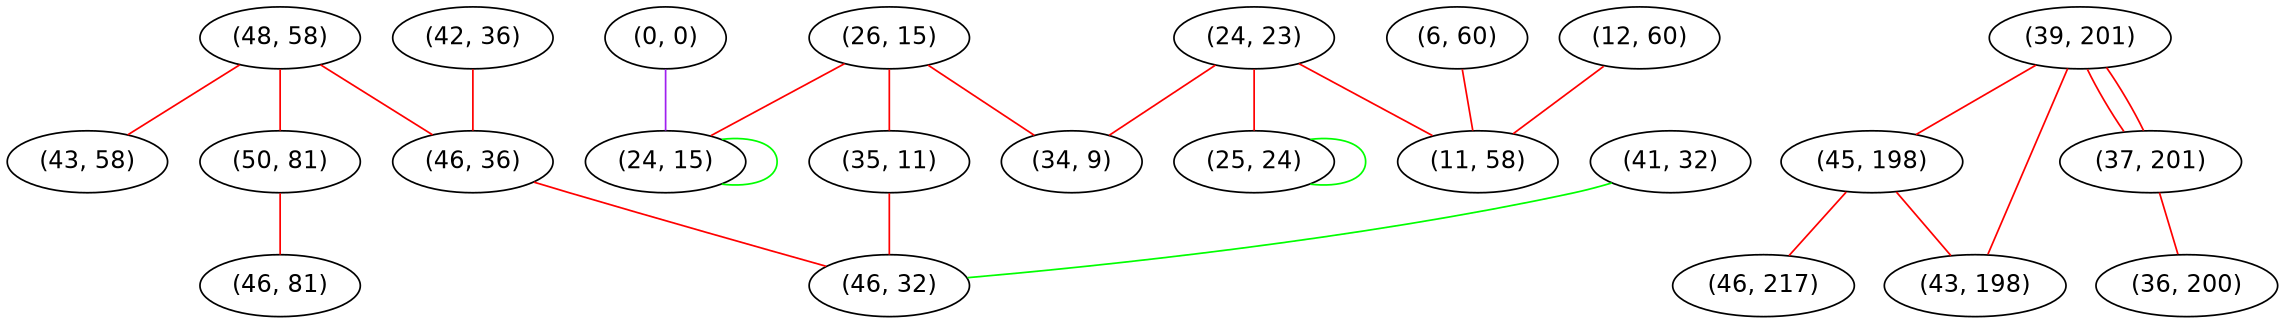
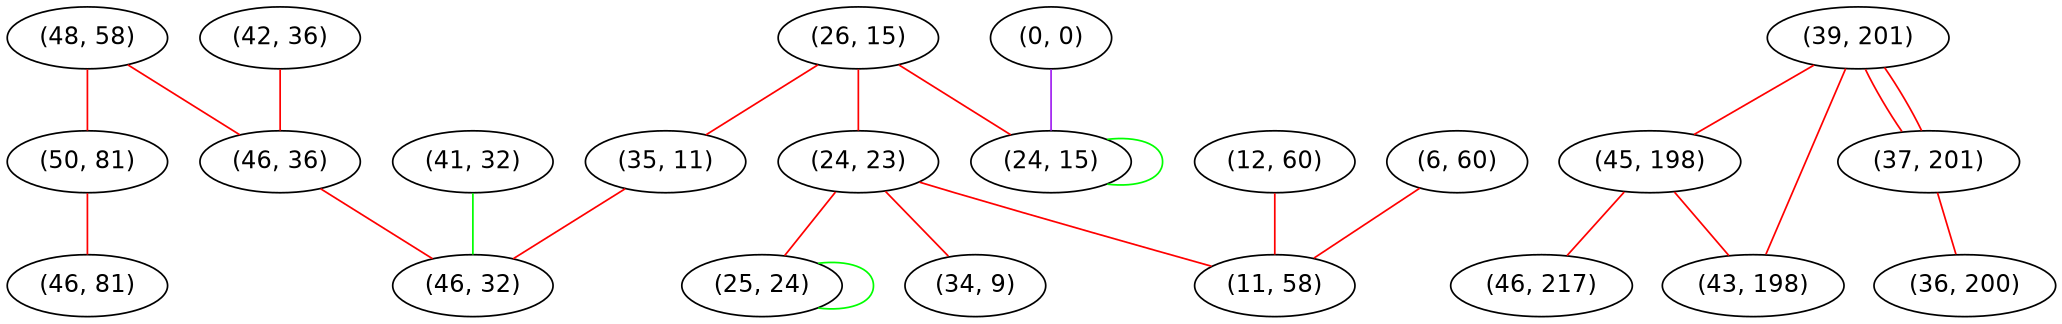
edge "(26, 15)" -- "(34, 9)": now "(26, 15)" -- "(24, 23)"
node "(43, 58)": removed
